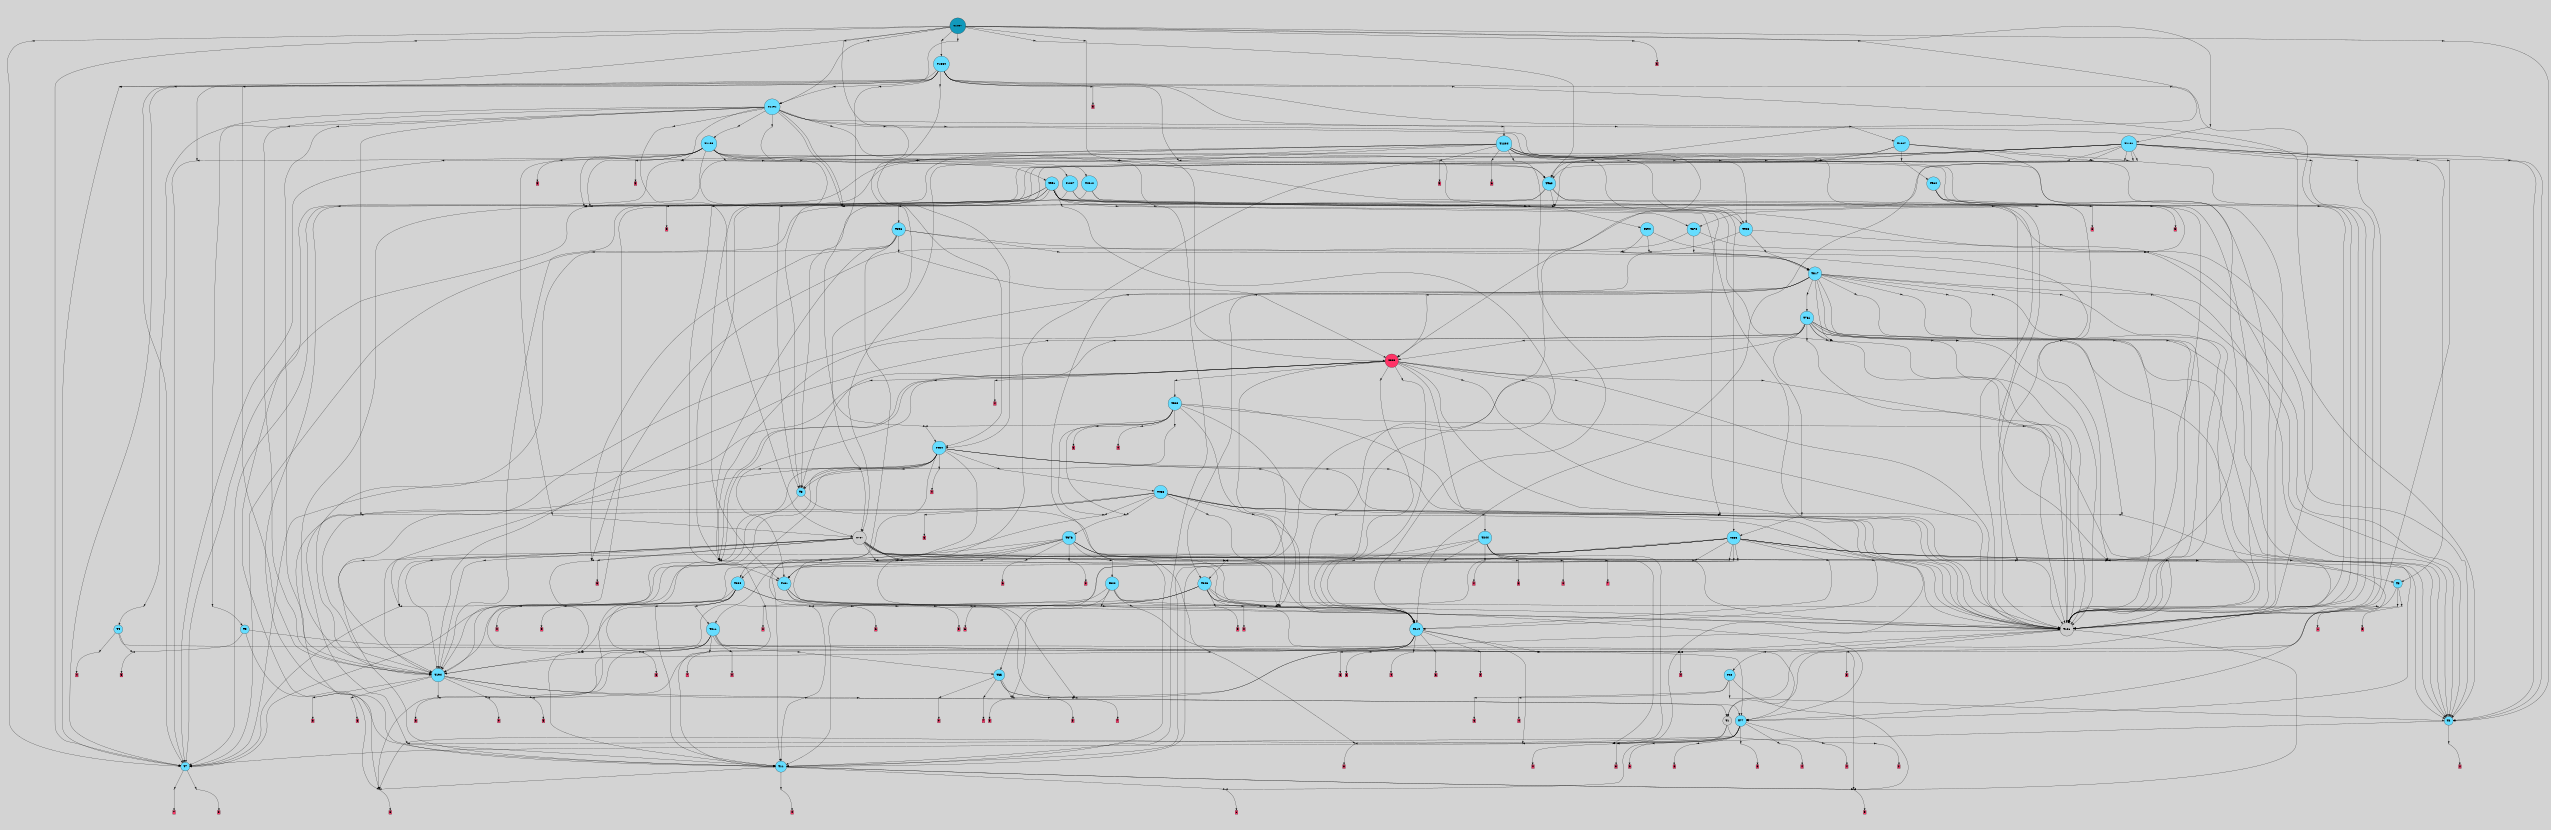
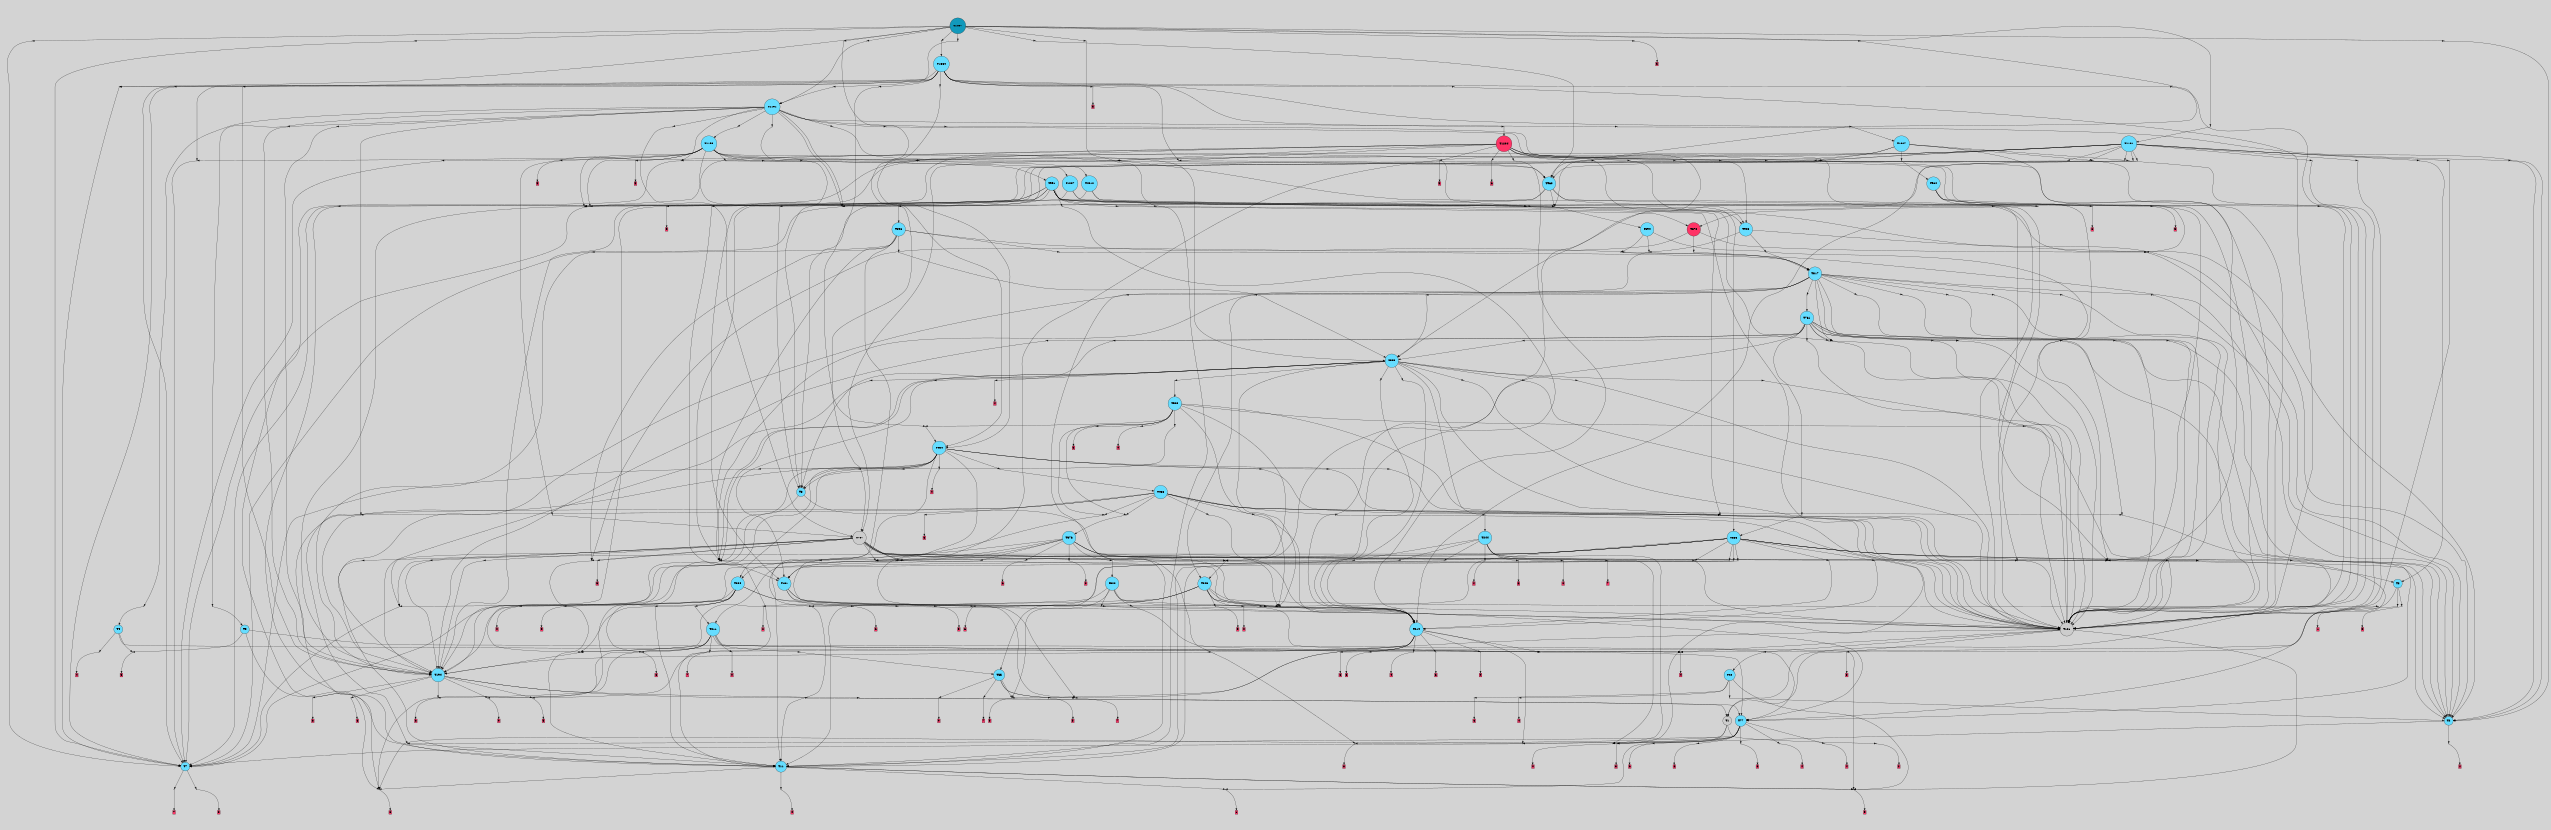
node "T1204": fillcolor #66ddff -> #ff3366
node "T872": fillcolor #66ddff -> #ff3366
node "T555": fillcolor #ff3366 -> #66ddff
